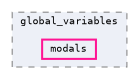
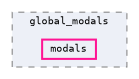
cluster "global_variables": label "global_variables" -> "global_modals"
